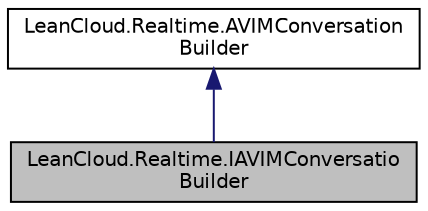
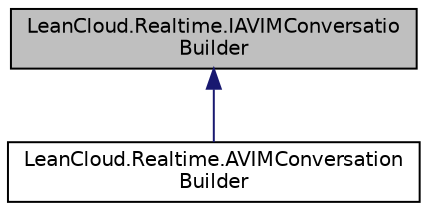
edge "LeanCloud.Realtime.IAVIMConversatio Builder" -> "LeanCloud.Realtime.AVIMConversation Builder": reversed
